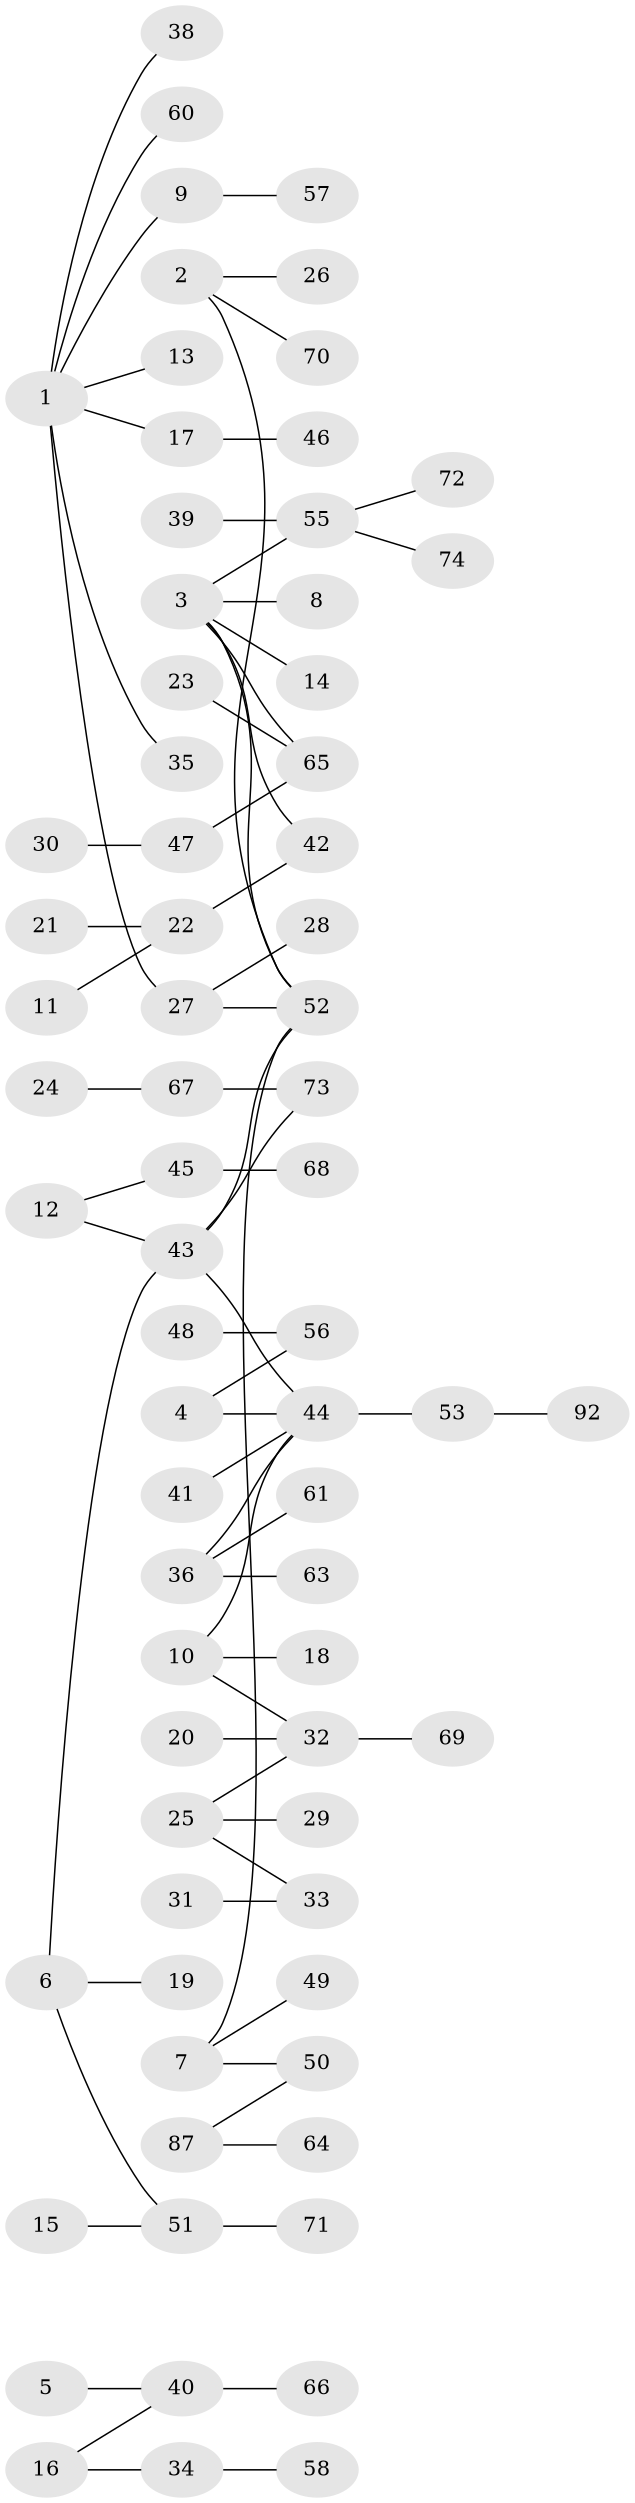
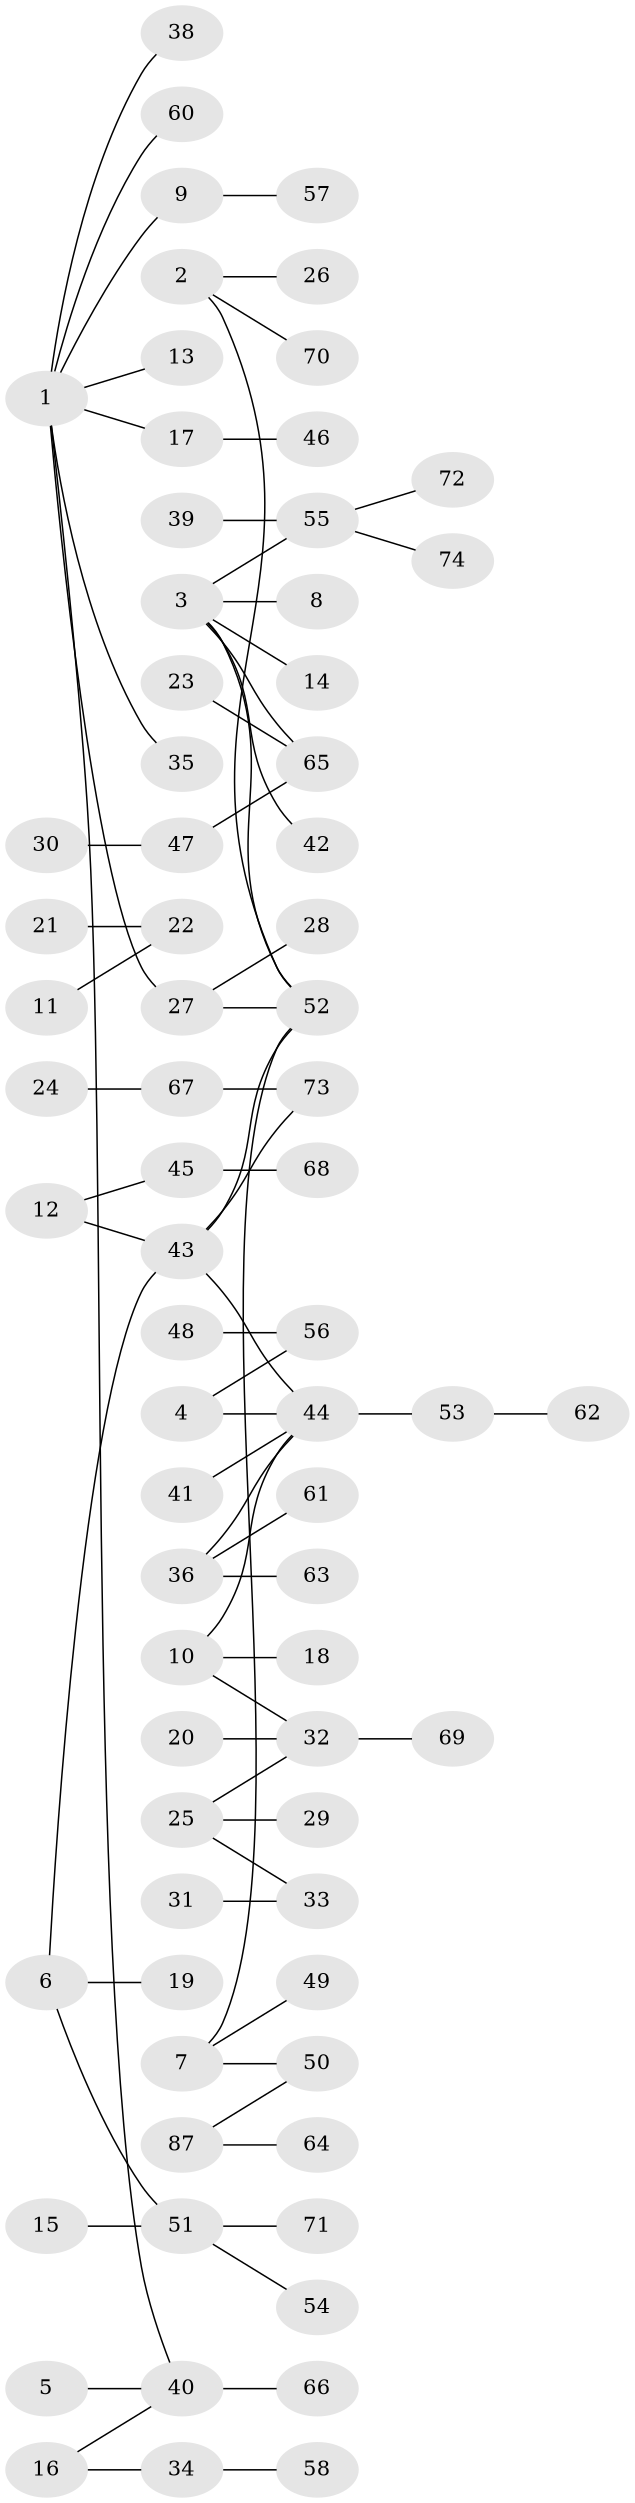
edge "42" -- "22": removed
edge "1" -- "40": added
node "92": label "92" -> "62"
node "54": added
